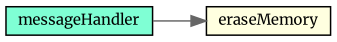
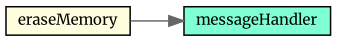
edge "messageHandler" -> "eraseMemory": reversed
